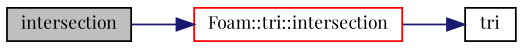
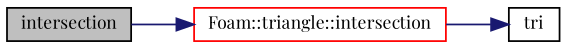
node "Foam::tri::intersection": label "Foam::tri::intersection" -> "Foam::triangle::intersection"
